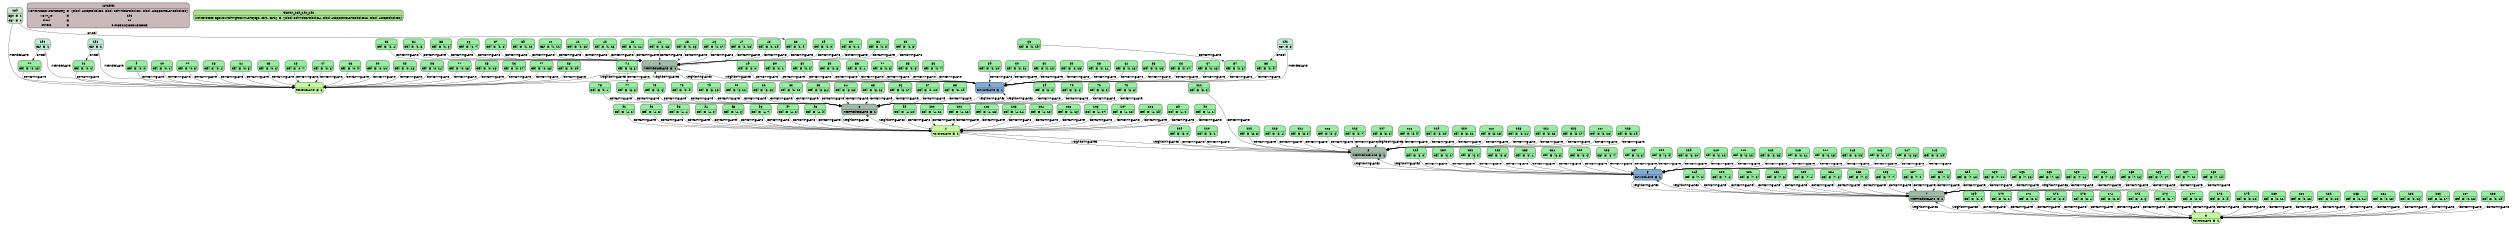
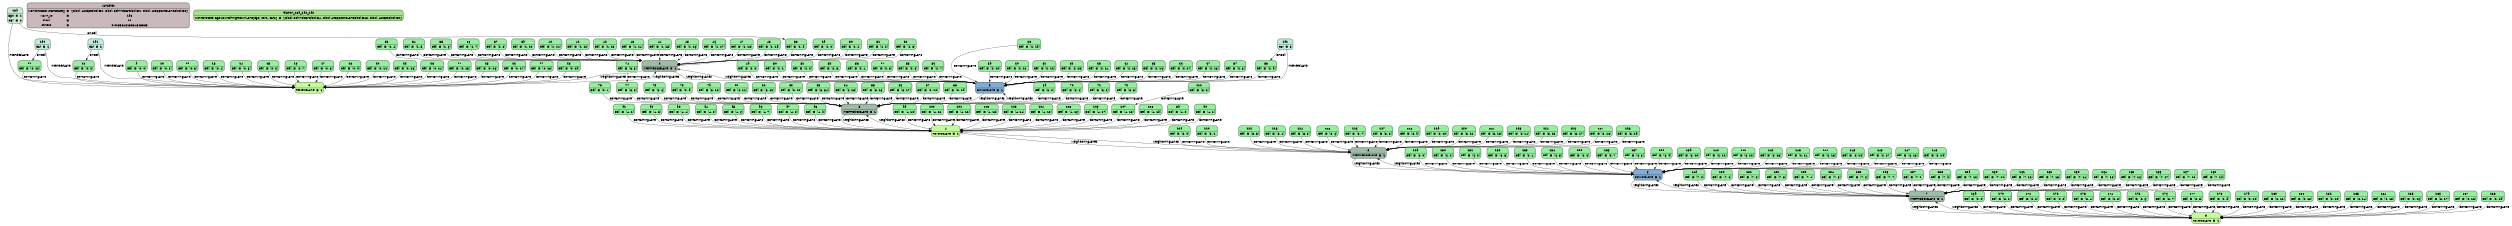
node "40": text "Car" -> "Cell"
edge "68" -> "57": now "68" -> "2"
edge "117" -> "5": label "NeighboringLanes" -> "ContainingLane"
edge "111" -> "5": now "111" -> "107"
node "136": text "Car" -> "Cell"
edge "162" -> "7": label "NeighboringLanes" -> "ContainingLane"
